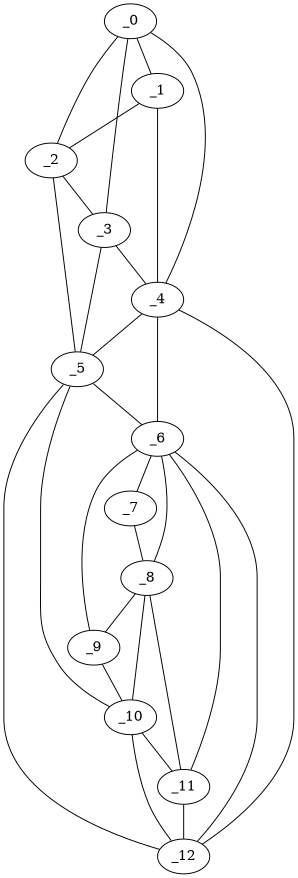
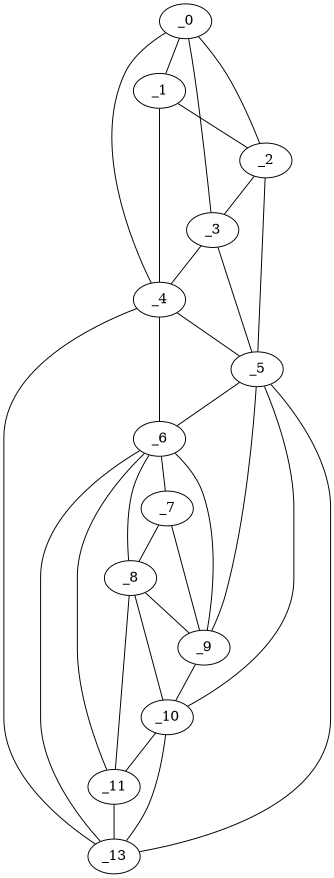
edge "_5" -- "_9": added
edge "_7" -- "_9": added
node "_12": label "_12" -> "_13"
